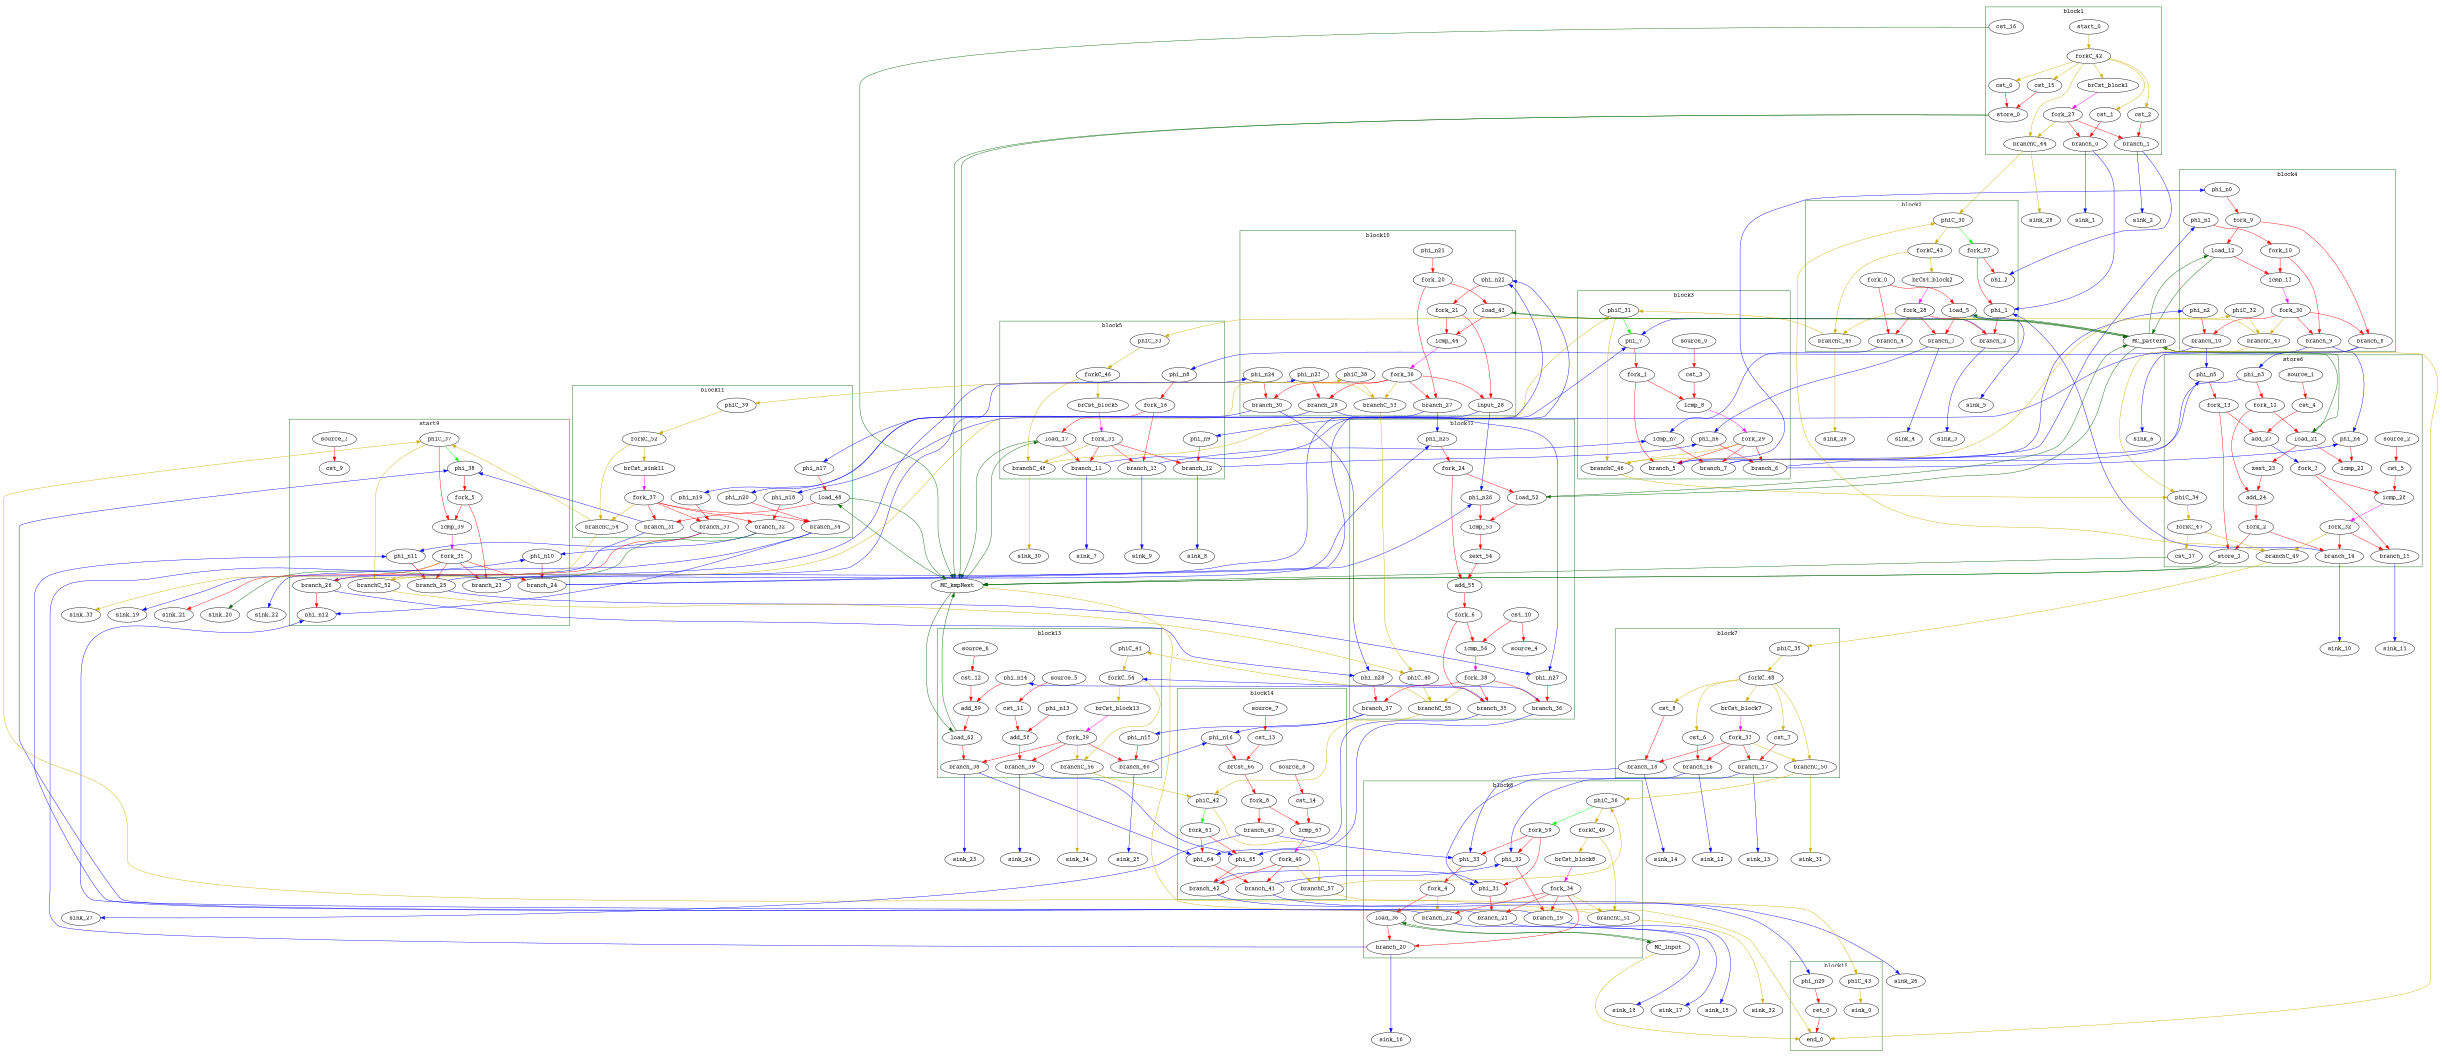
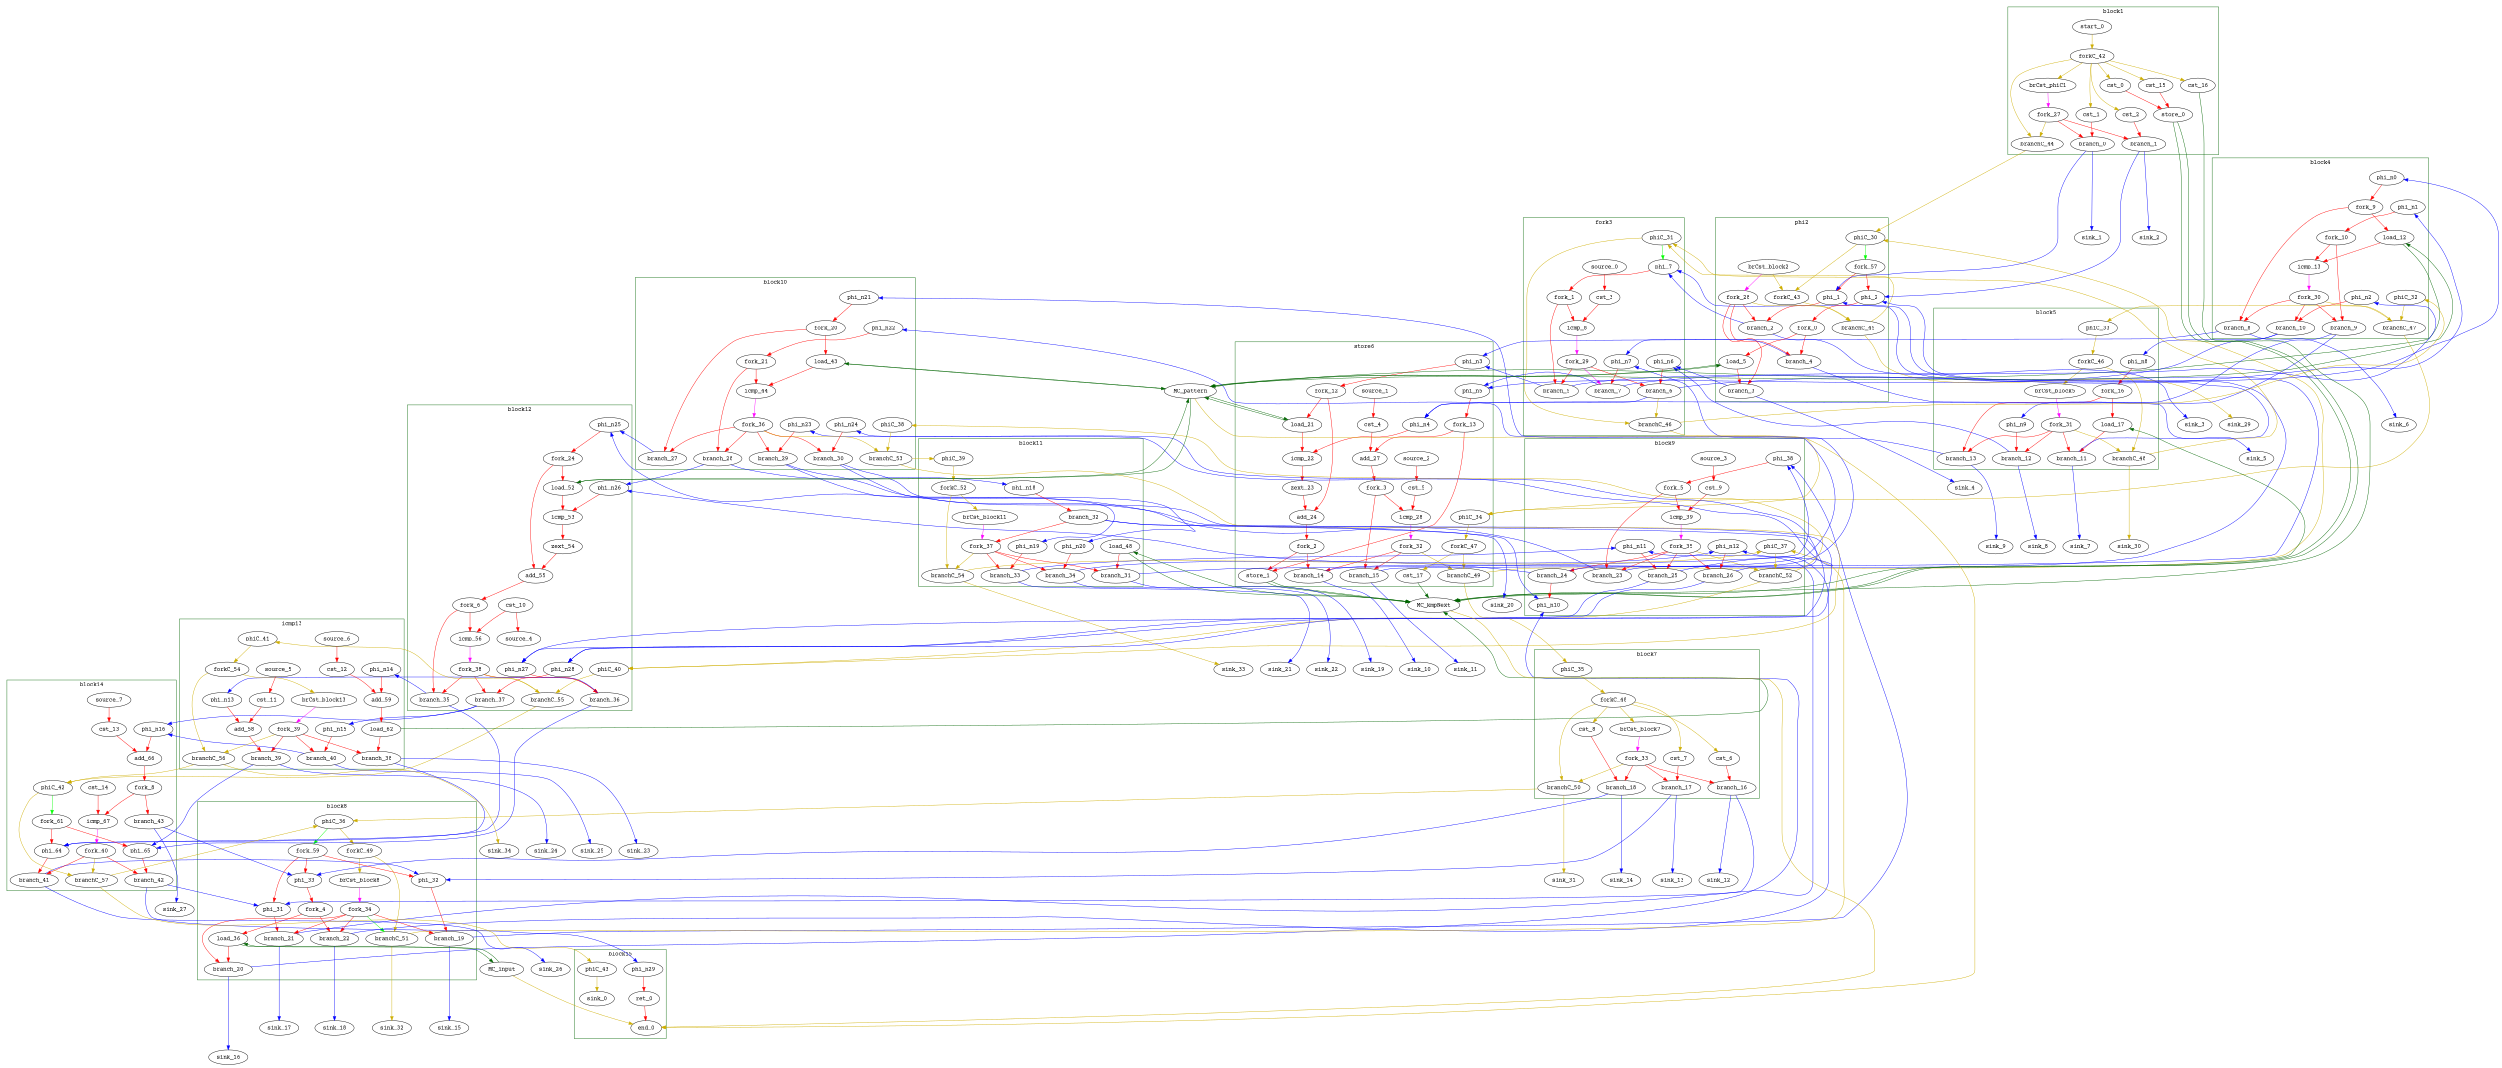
edge "forkC_42" -> "cst_16": added
node "brCst_block1": label "brCst_block1" -> "brCst_phiC1"
cluster "block2": label "block2" -> "phi2"
node "sink_28": removed
edge "forkC_43" -> "brCst_block2": reversed
cluster "block3": label "block3" -> "fork3"
edge "phi_2" -> "fork_0": added
edge "load_5" -> "sink_5": now "branch_4" -> "sink_5"
node "input_28": label "input_28" -> "branch_28"
cluster "start9": label "start9" -> "block9"
node "icmp_n7": label "icmp_n7" -> "phi_n7"
edge "add_27" -> "fork_3": color blue -> red
edge "fork_29" -> "branch_7": color red -> magenta
edge "phiC_37" -> "phi_38": removed
edge "fork_29" -> "branchC_46": now "branch_6" -> "branchC_46"
edge "load_21" -> "zext_23": now "icmp_22" -> "zext_23"
edge "phi_n3" -> "branch_5": reversed
node "brCst_sink11": label "brCst_sink11" -> "brCst_block11"
node "phi_n17": removed
edge "phiC_37" -> "icmp_39": now "cst_9" -> "icmp_39"
edge "load_17" -> "MC_kmpNext": removed
edge "fork_37" -> "branch_32": reversed
edge "branch_32" -> "sink_20": color darkgreen -> blue
edge "branch_15" -> "phi_2": added
edge "phi_n10" -> "branch_24": reversed
edge "branch_23" -> "phi_n22": now "branch_23" -> "phi_n21"
edge "branch_33" -> "sink_21": color red -> blue
edge "branch_26" -> "phi_n12": reversed
cluster "block13": label "block13" -> "icmp13"
edge "MC_kmpNext" -> "load_62": removed
edge "branch_36" -> "forkC_54": now "branch_36" -> "phi_n13"
node "brCst_66": label "brCst_66" -> "add_66"
node "source_8": removed
edge "fork_34" -> "branchC_51": color gold3 -> green
edge "fork_4" -> "branch_22": color gold3 -> red
